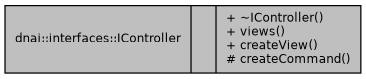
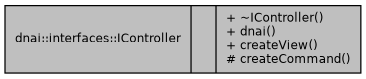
node "dnai::interfaces::IController": text "+ views()" -> "+ dnai()"
